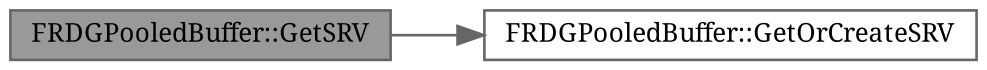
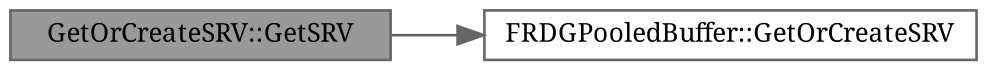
node "FRDGPooledBuffer::GetSRV": label "FRDGPooledBuffer::GetSRV" -> "GetOrCreateSRV::GetSRV"
